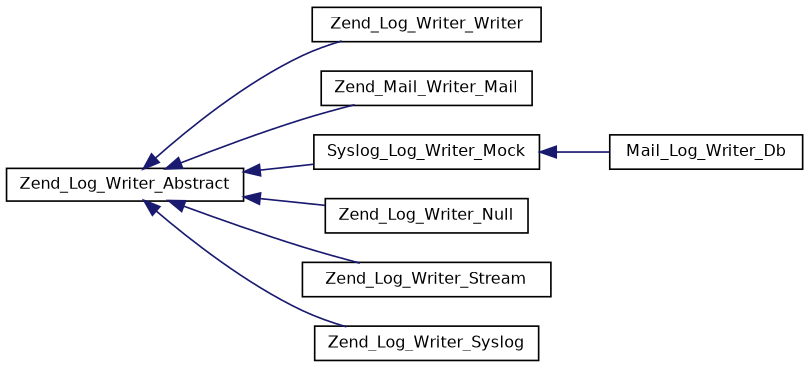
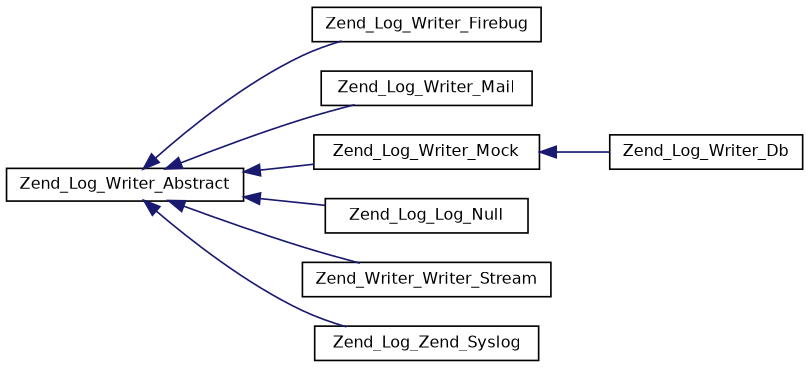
node "Zend_Log_Writer_Writer": label "Zend_Log_Writer_Writer" -> "Zend_Log_Writer_Firebug"
node "Zend_Mail_Writer_Mail": label "Zend_Mail_Writer_Mail" -> "Zend_Log_Writer_Mail"
node "Syslog_Log_Writer_Mock": label "Syslog_Log_Writer_Mock" -> "Zend_Log_Writer_Mock"
node "Mail_Log_Writer_Db": label "Mail_Log_Writer_Db" -> "Zend_Log_Writer_Db"
node "Zend_Log_Writer_Null": label "Zend_Log_Writer_Null" -> "Zend_Log_Log_Null"
node "Zend_Log_Writer_Stream": label "Zend_Log_Writer_Stream" -> "Zend_Writer_Writer_Stream"
node "Zend_Log_Writer_Syslog": label "Zend_Log_Writer_Syslog" -> "Zend_Log_Zend_Syslog"
